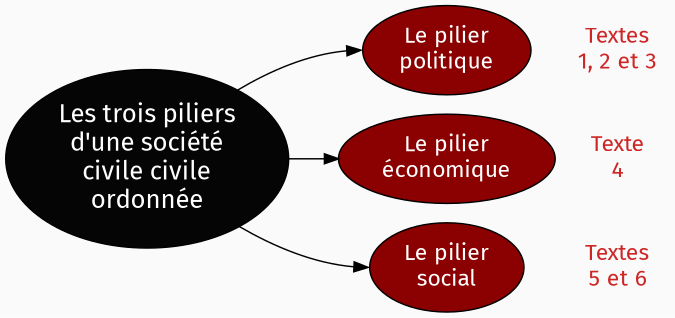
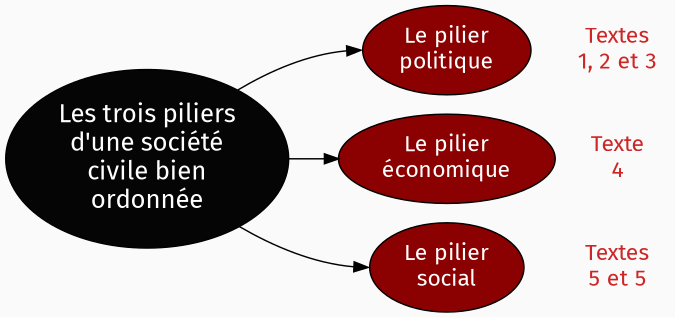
node "Les trois piliers d'une société civile civile ordonnée": label "Les trois piliers d'une société civile civile ordonnée" -> "Les trois piliers d'une société civile bien ordonnée"
node "Textes 5 et 6": label "Textes 5 et 6" -> "Textes 5 et 5"
